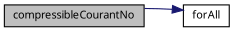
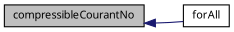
edge "compressibleCourantNo" -> "forAll": reversed
